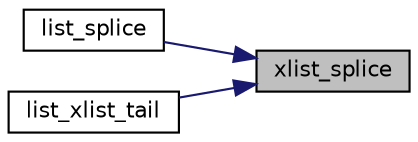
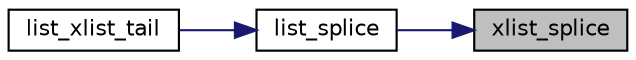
edge "list_xlist_tail" -> "xlist_splice": now "list_xlist_tail" -> "list_splice"
